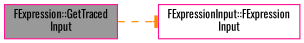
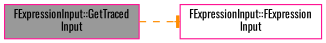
node "FExpression::GetTraced Input": label "FExpression::GetTraced Input" -> "FExpressionInput::GetTraced Input"
